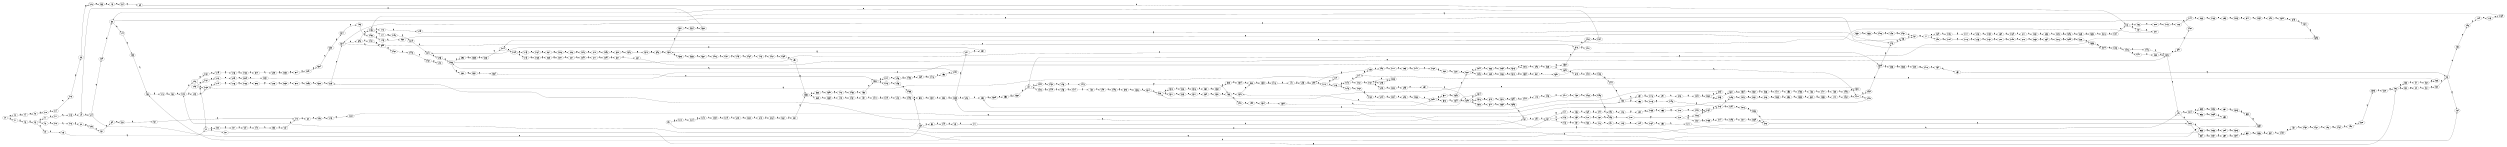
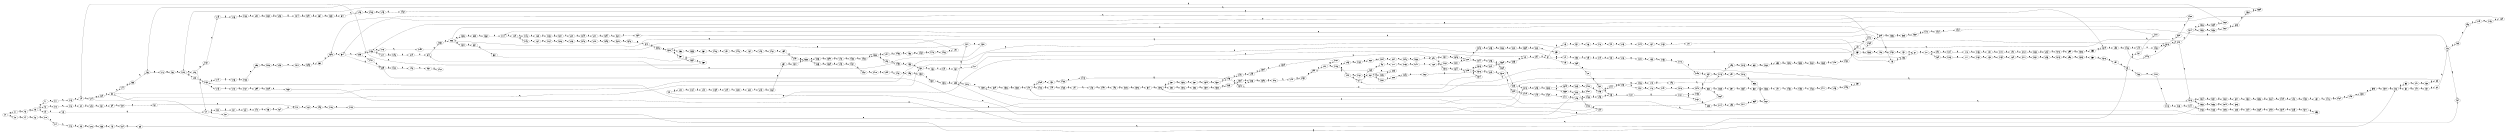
edge "S148" -> "S130": reversed
